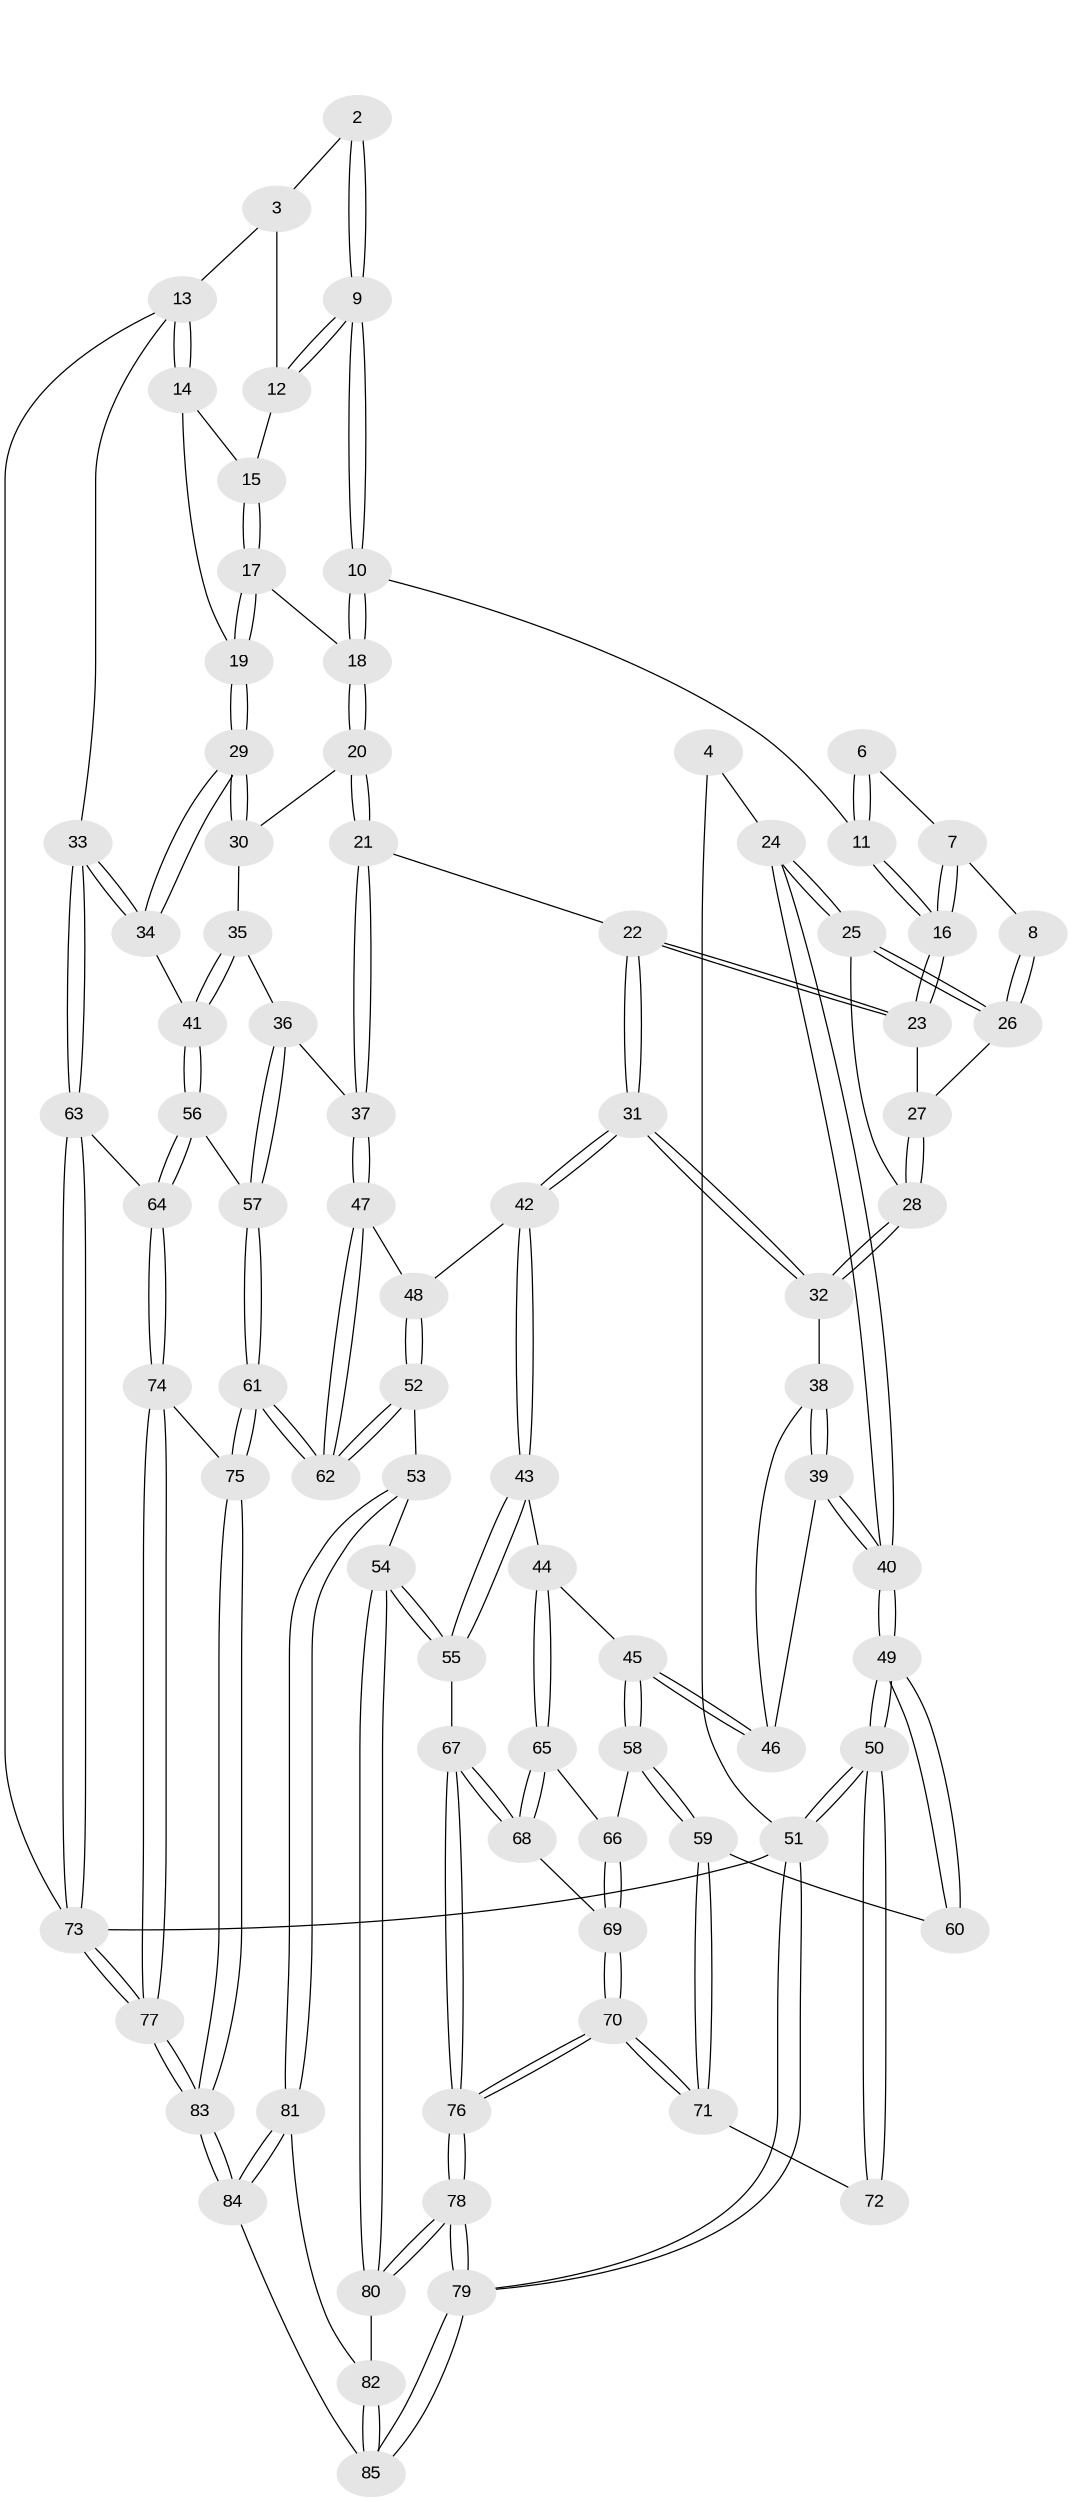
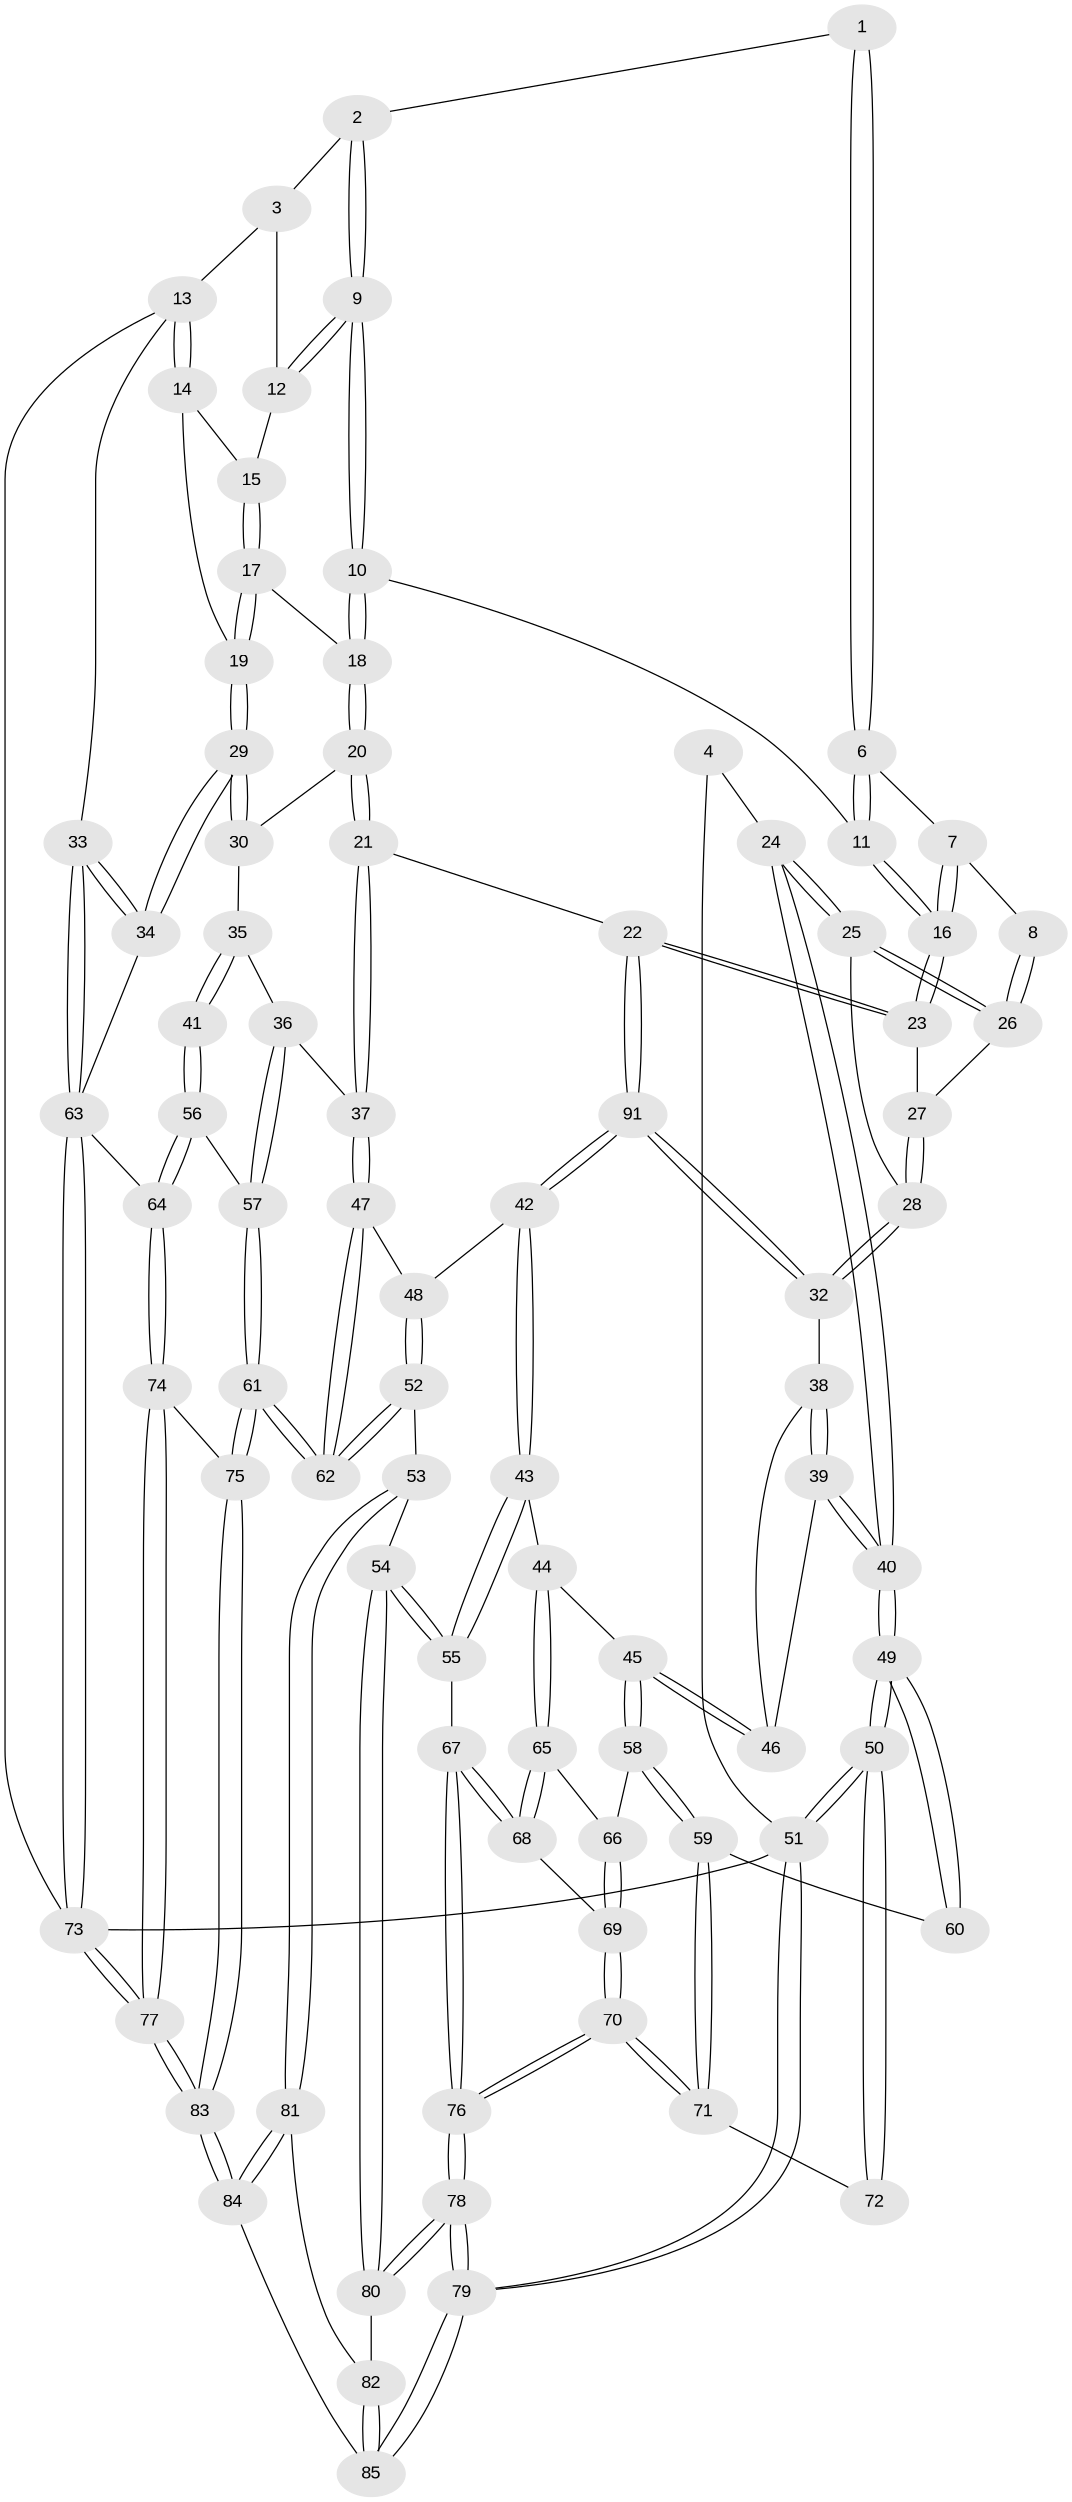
node "1": added
edge "34" -- "41": now "34" -- "63"
node "31": label "31" -> "91"
